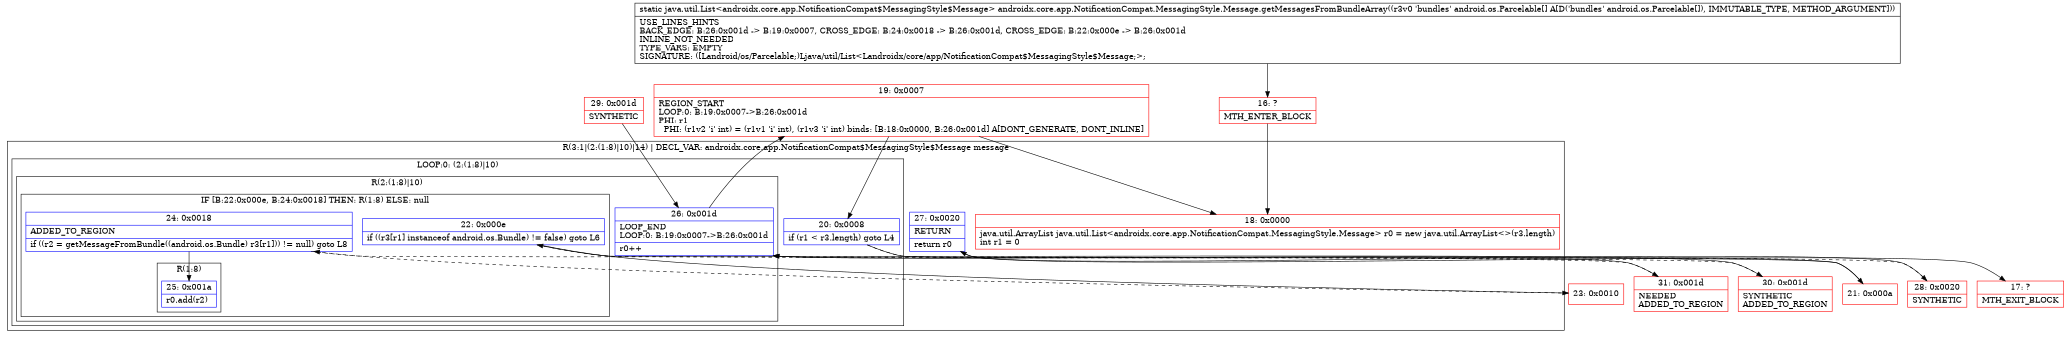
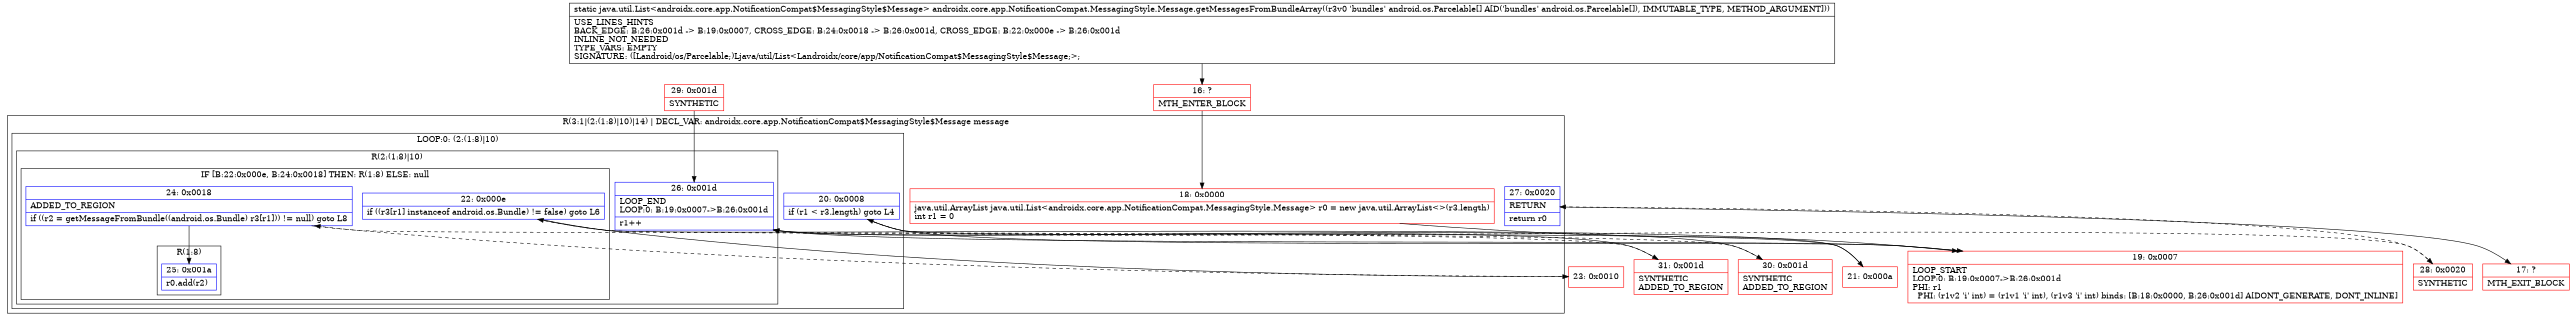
node "19: 0x0007": text "REGION_START" -> "LOOP_START"
edge "19: 0x0007" -> "18: 0x0000": reversed
node "26: 0x001d": text "r0++" -> "r1++"
edge "28: 0x0020" -> "27: 0x0020": style solid -> dashed
node "31: 0x001d": text "NEEDED" -> "SYNTHETIC"
